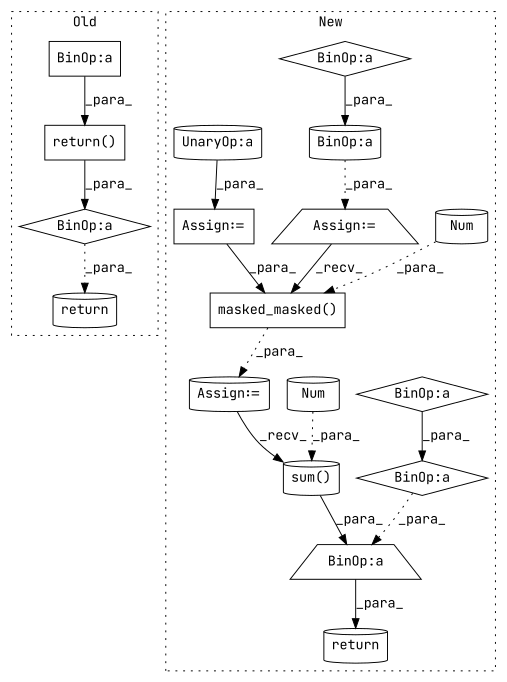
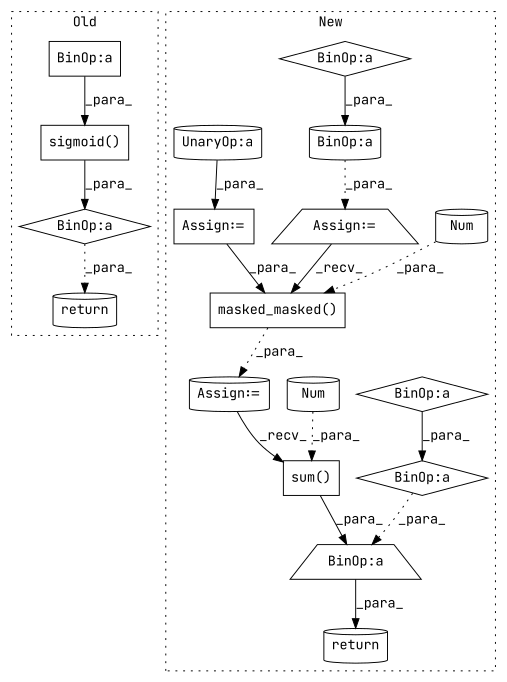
node "return()": label "return()" -> "sigmoid()"
node "sum()": shape cylinder -> box
